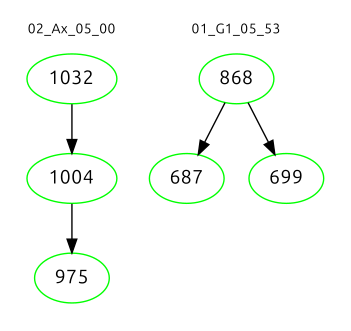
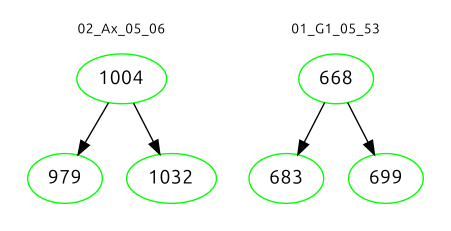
cluster "02_Ax_05_00": label "02_Ax_05_00" -> "02_Ax_05_06"
node "868": label "868" -> "668"
edge "1032" -> "1004": reversed
node "687": label "687" -> "683"
node "975": label "975" -> "979"
